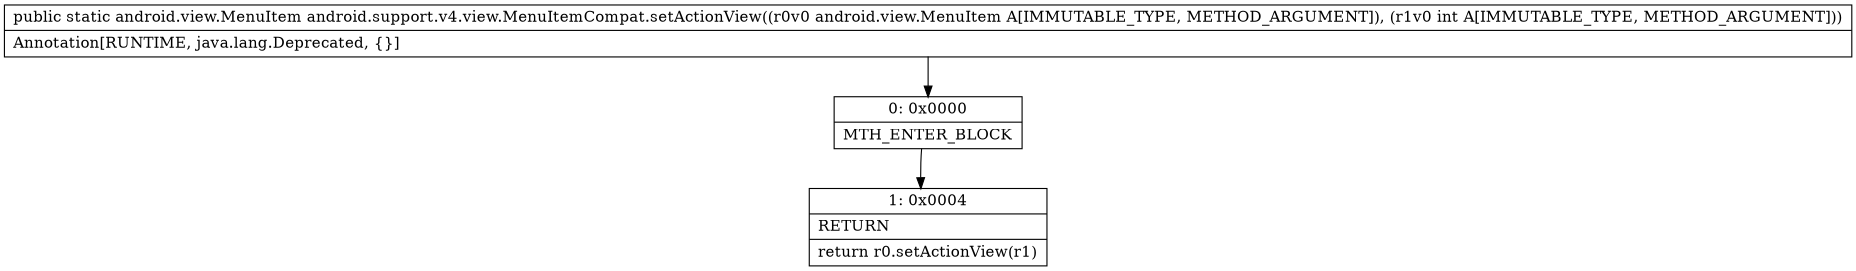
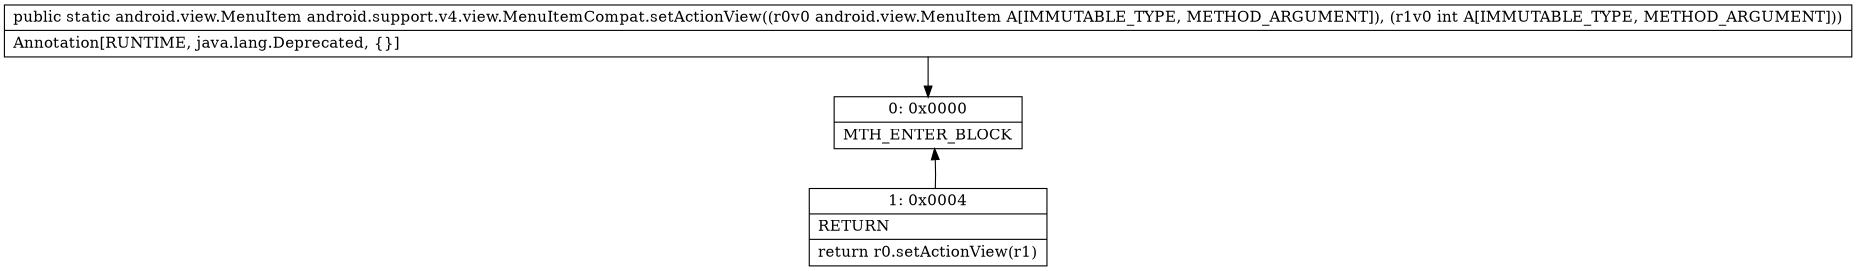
edge "0: 0x0000" -> "1: 0x0004": reversed
